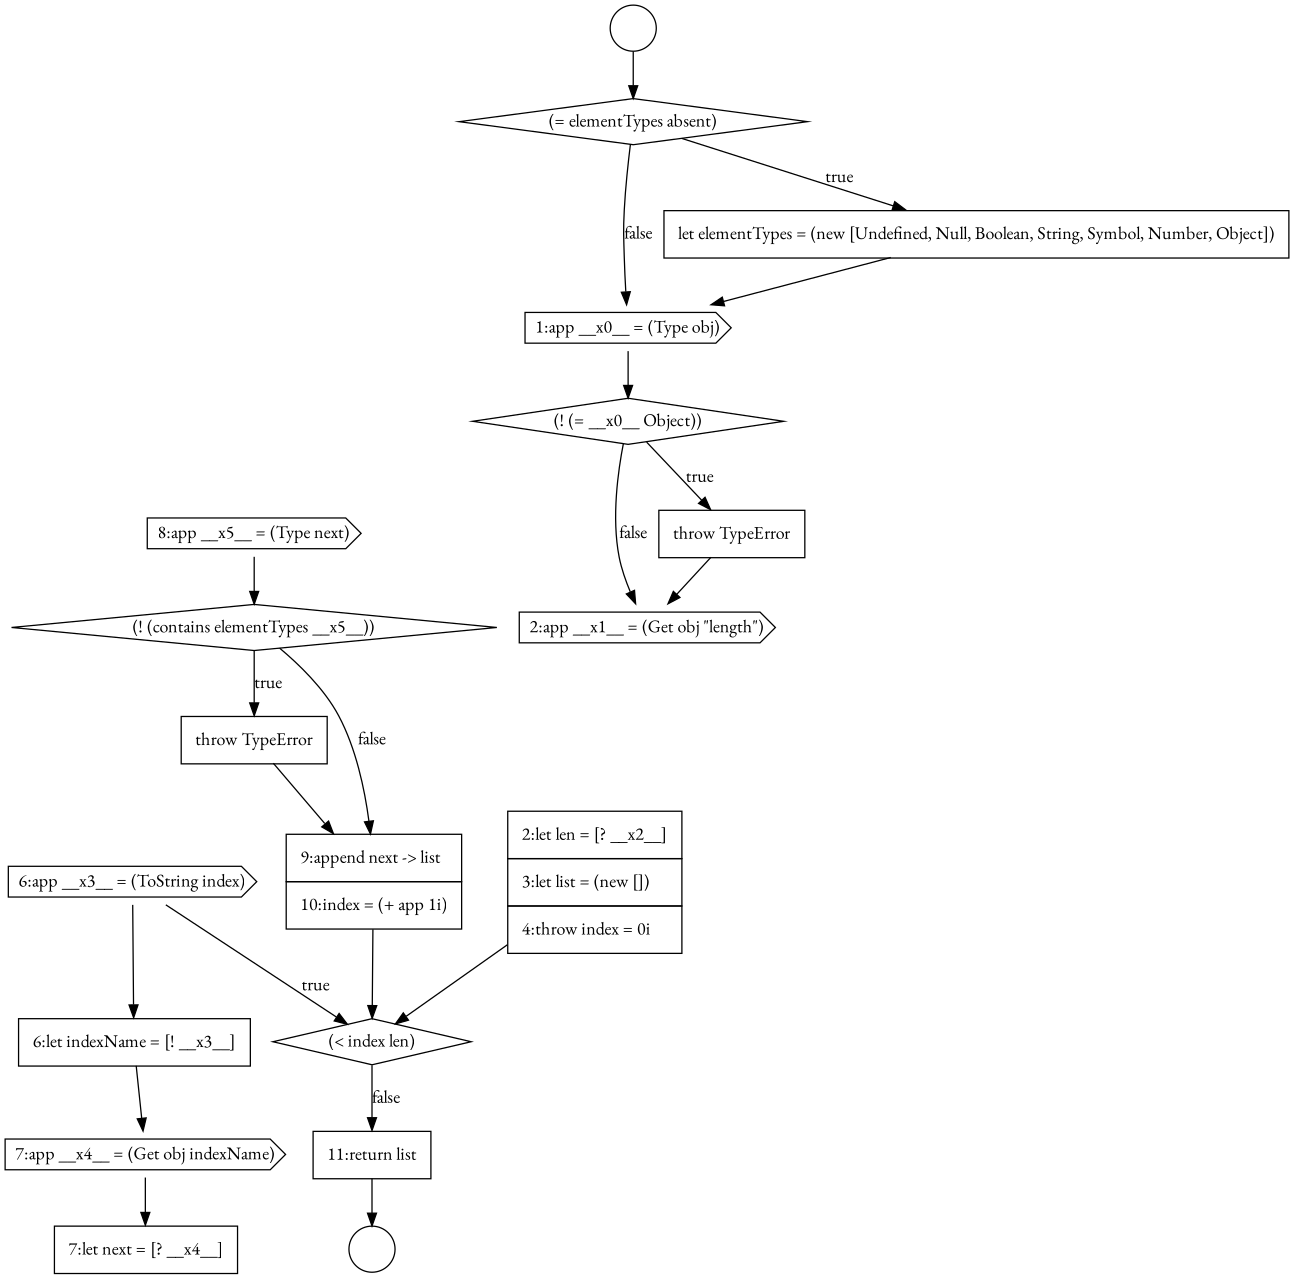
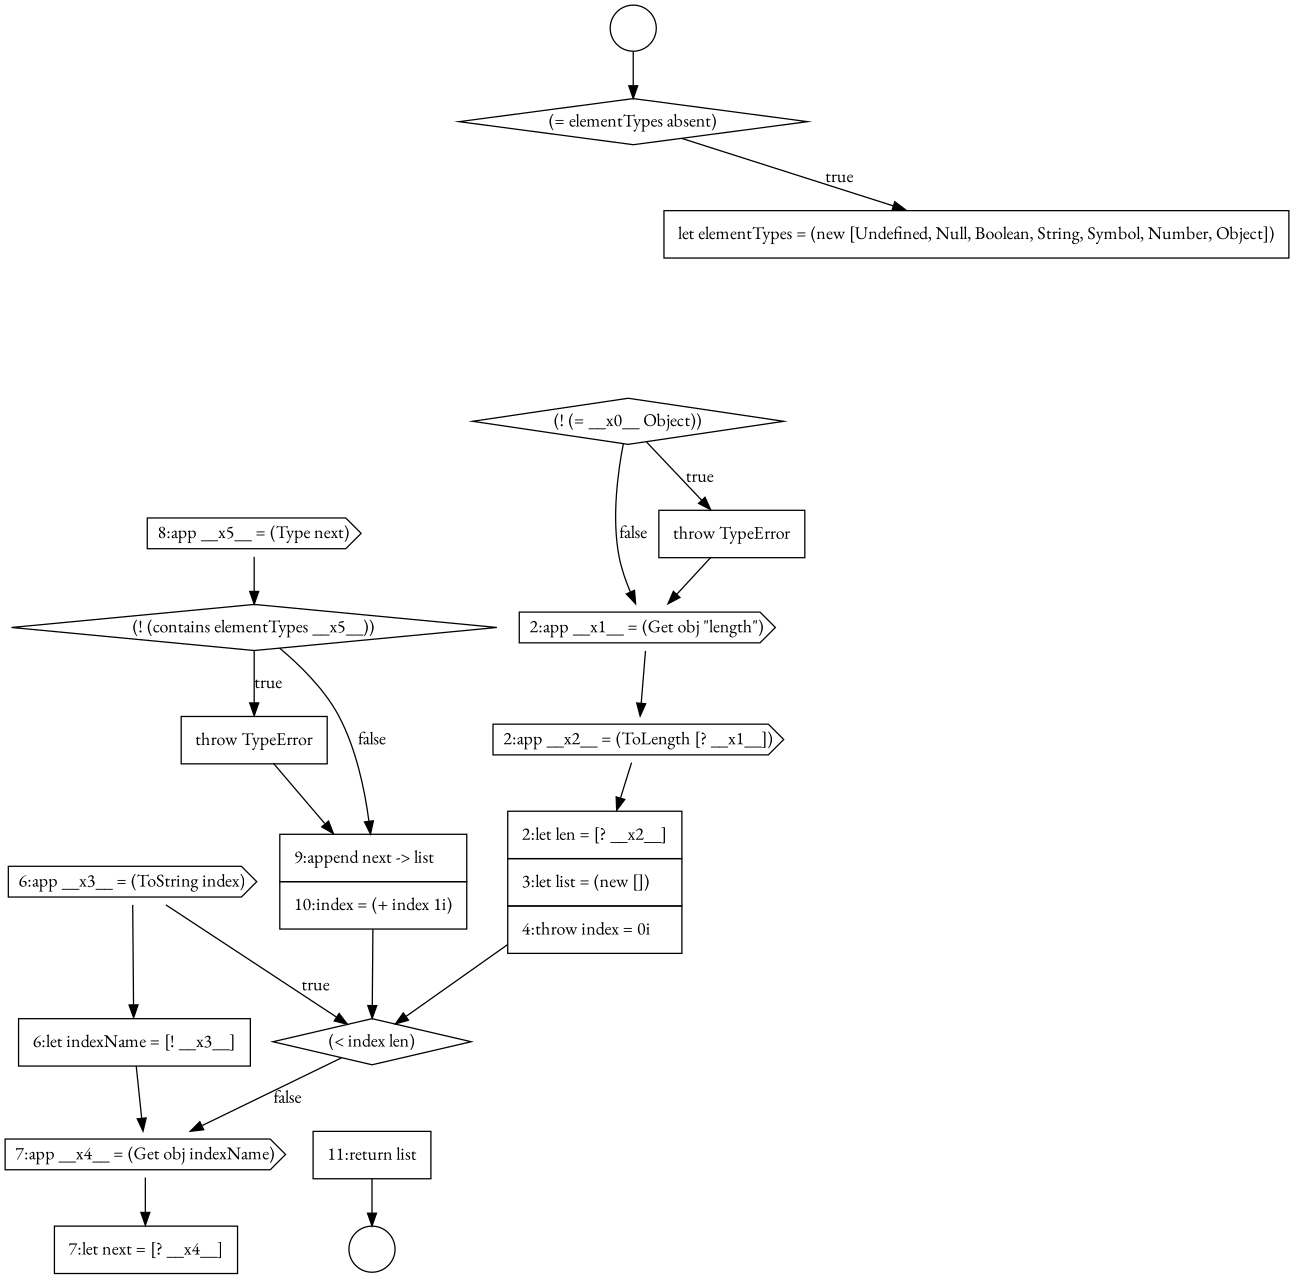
node "1:app __x0__ = (Type obj)": removed
node "2:app __x2__ = (ToLength [? __x1__])": added
node "9:append next -> list": text "10:index = (+ app 1i)" -> "10:index = (+ index 1i)"
edge "(< index len)" -> "11:return list": now "(< index len)" -> "7:app __x4__ = (Get obj indexName)"
